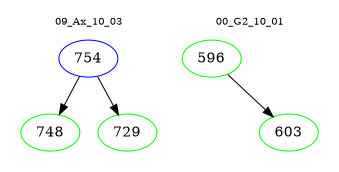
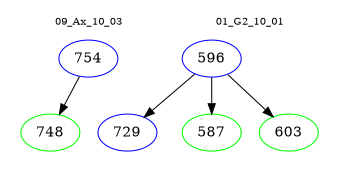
cluster "00_G2_10_01": label "00_G2_10_01" -> "01_G2_10_01"
node "596": color green -> blue
edge "754" -> "729": now "596" -> "729"
node "729": color green -> blue
node "587": added
